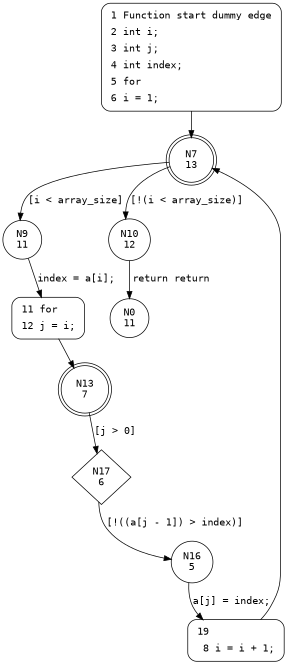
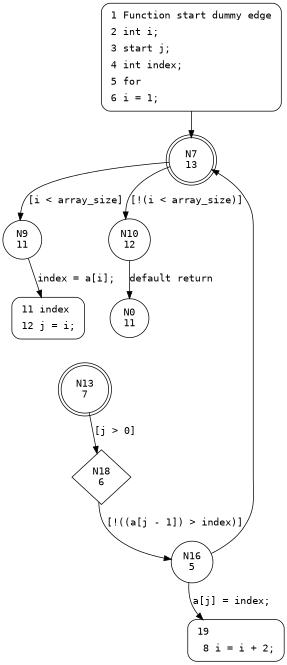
node "1": text "int j;" -> "start j;"
edge "N10 12" -> "N0 11": label "return return" -> "default return"
node "11": text "for" -> "index"
edge "11" -> "N13 7": removed
edge "19" -> "N7 13": now "N16 5" -> "N7 13"
node "N17 6": label "N17 6" -> "N18 6"
node "19": text "i = i + 1;" -> "i = i + 2;"
